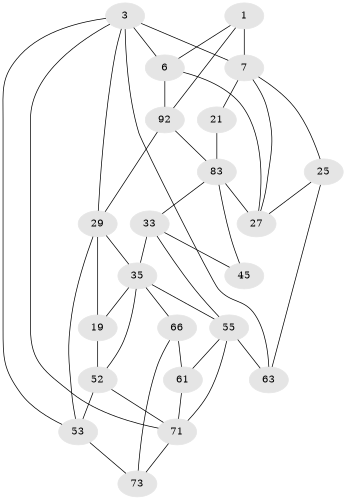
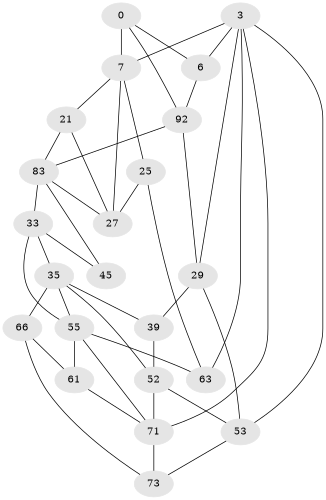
node "1": label "1" -> "0"
edge "6" -- "27": now "21" -- "27"
edge "29" -- "35": removed
node "19": label "19" -> "39"
